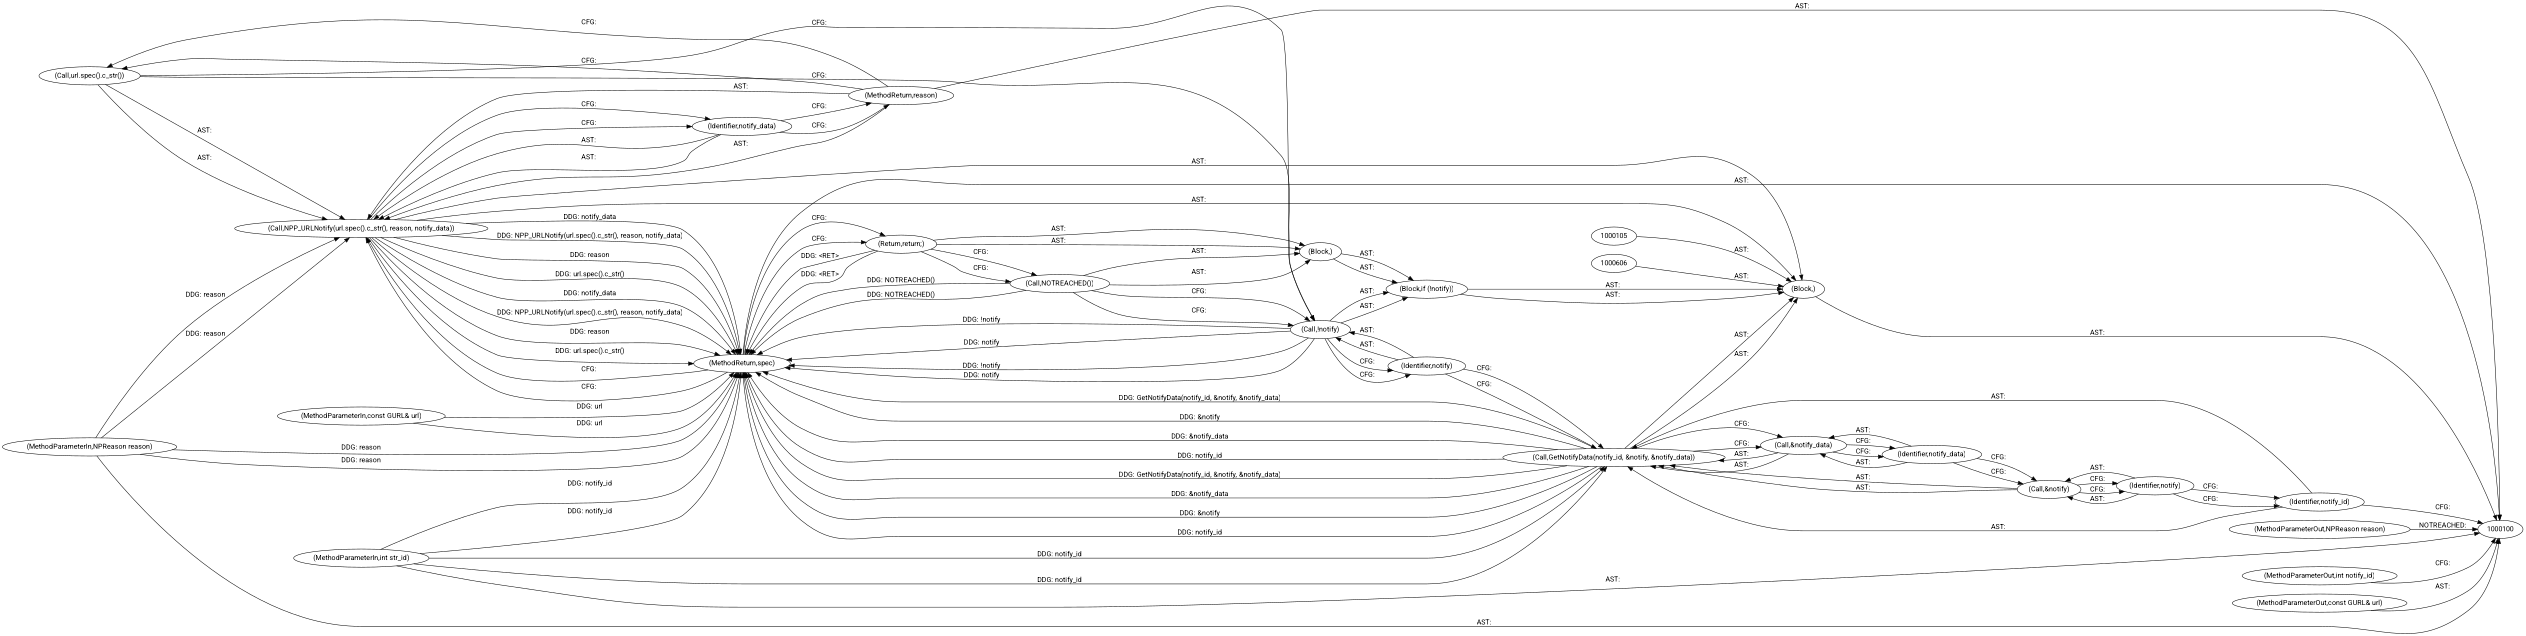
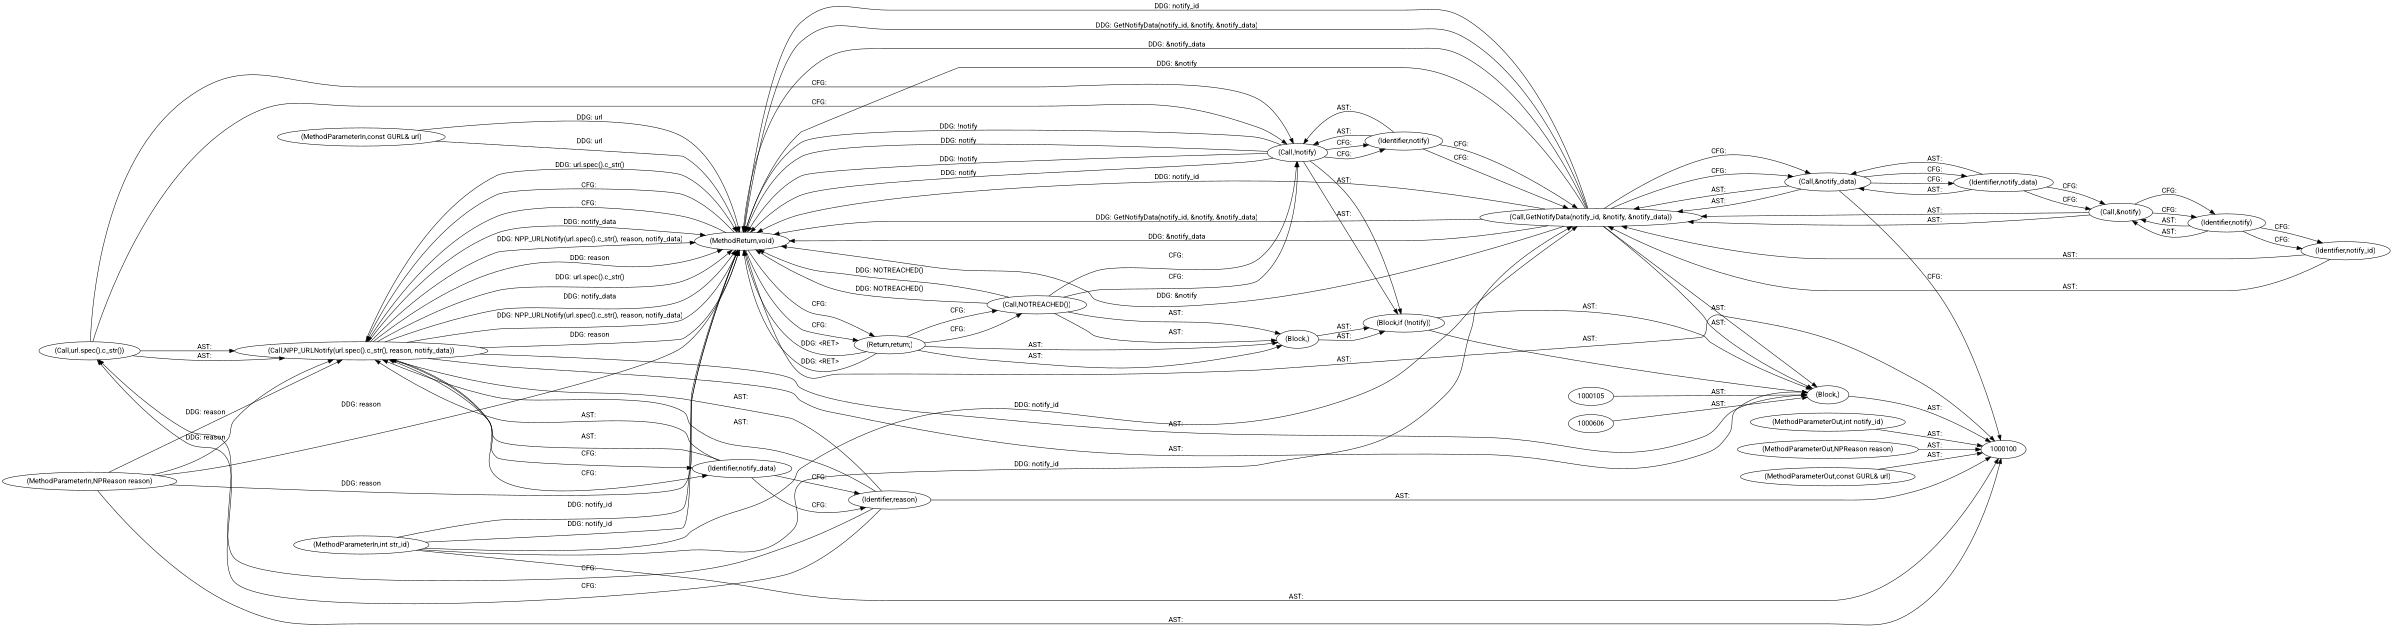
node "(MethodReturn,reason)": label "(MethodReturn,reason)" -> "(Identifier,reason)"
node "(MethodReturn,spec)": label "(MethodReturn,spec)" -> "(MethodReturn,void)"
edge "(Identifier,notify_id)" -> "1000100": now "(Call,&notify_data)" -> "1000100"
edge "(MethodParameterOut,NPReason reason)" -> "1000100": label "NOTREACHED: " -> "AST: "
edge "(MethodParameterOut,int notify_id)" -> "1000100": label "CFG: " -> "AST: "
